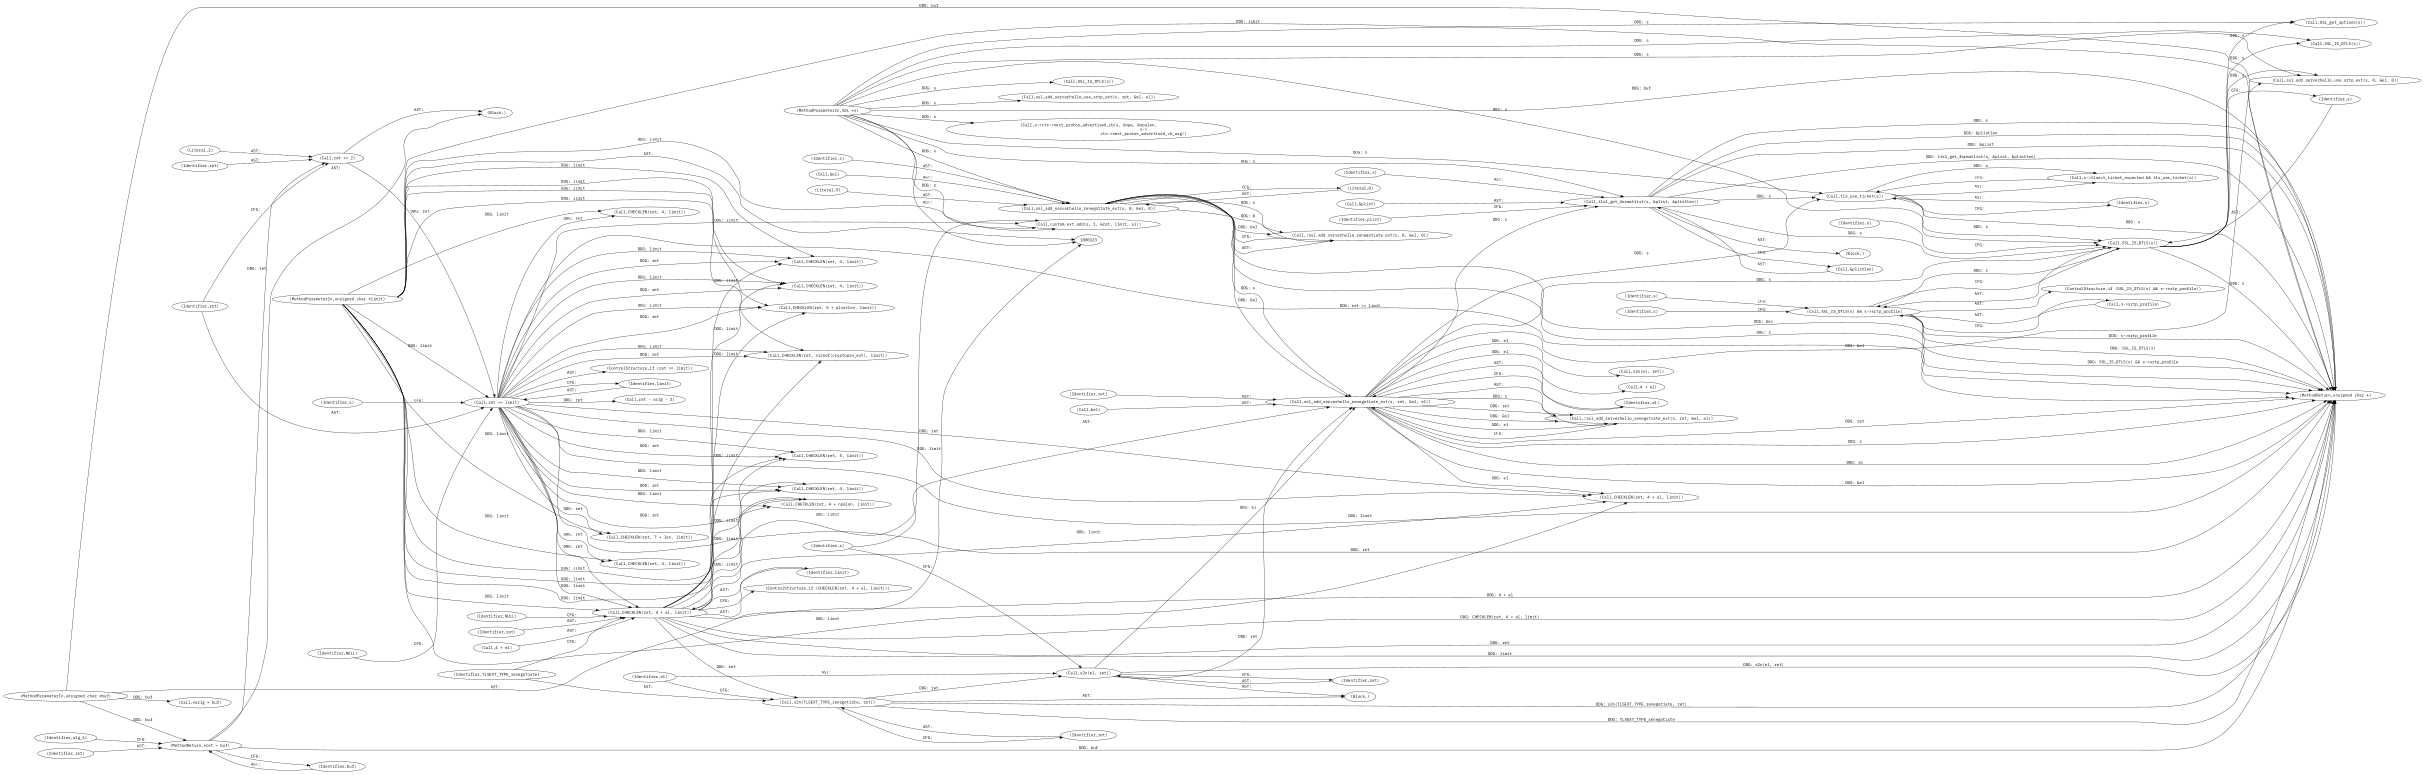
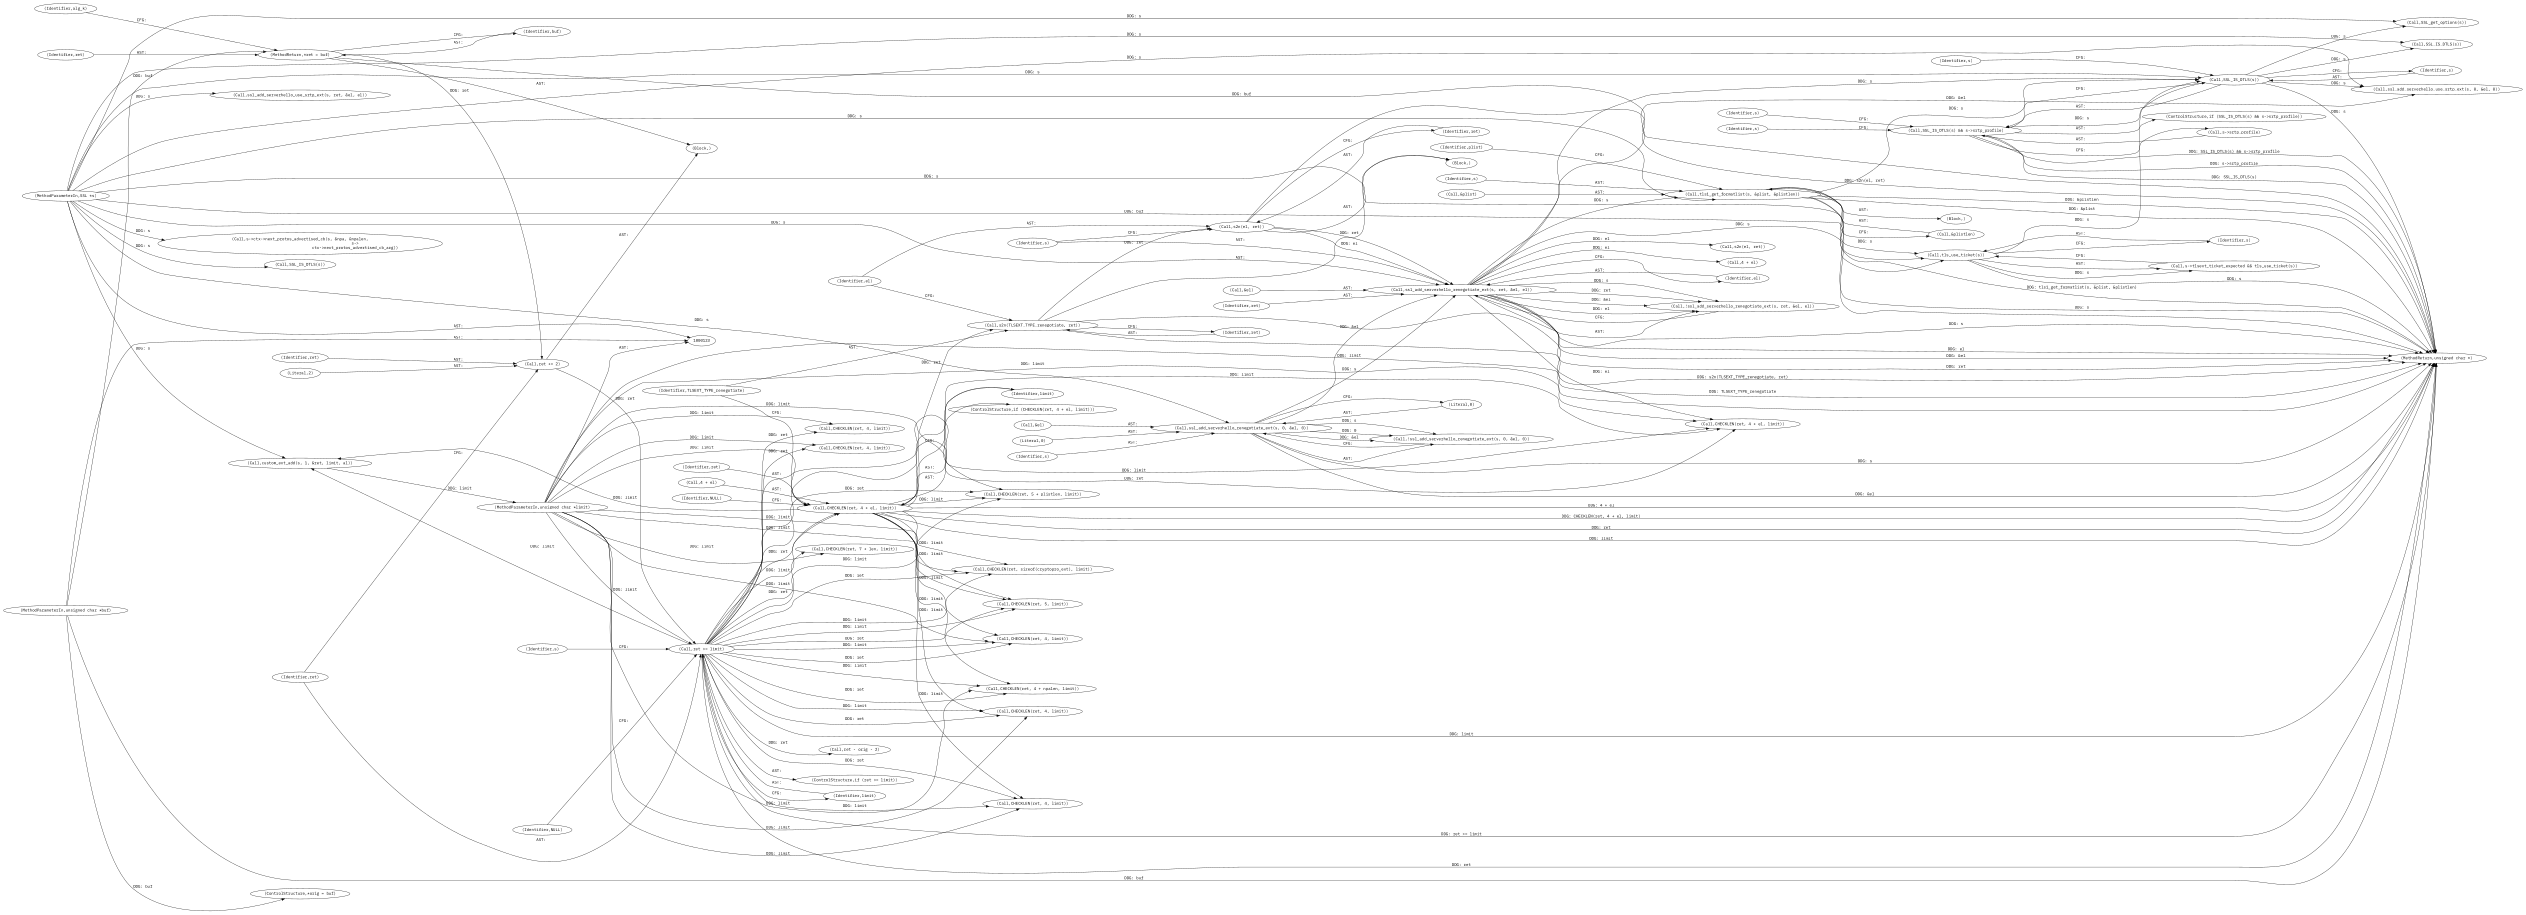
edge "(MethodParameterIn,unsigned char *limit)" -> "(Call,custom_ext_add(s, 1, &ret, limit, al))": reversed
edge "(MethodParameterIn,SSL *s)" -> "(Call,ssl_add_serverhello_renegotiate_ext(s, ret, &el, el))": added, label "DDG: s"
node "(Call,*orig = buf)": label "(Call,*orig = buf)" -> "(ControlStructure,*orig = buf)"
